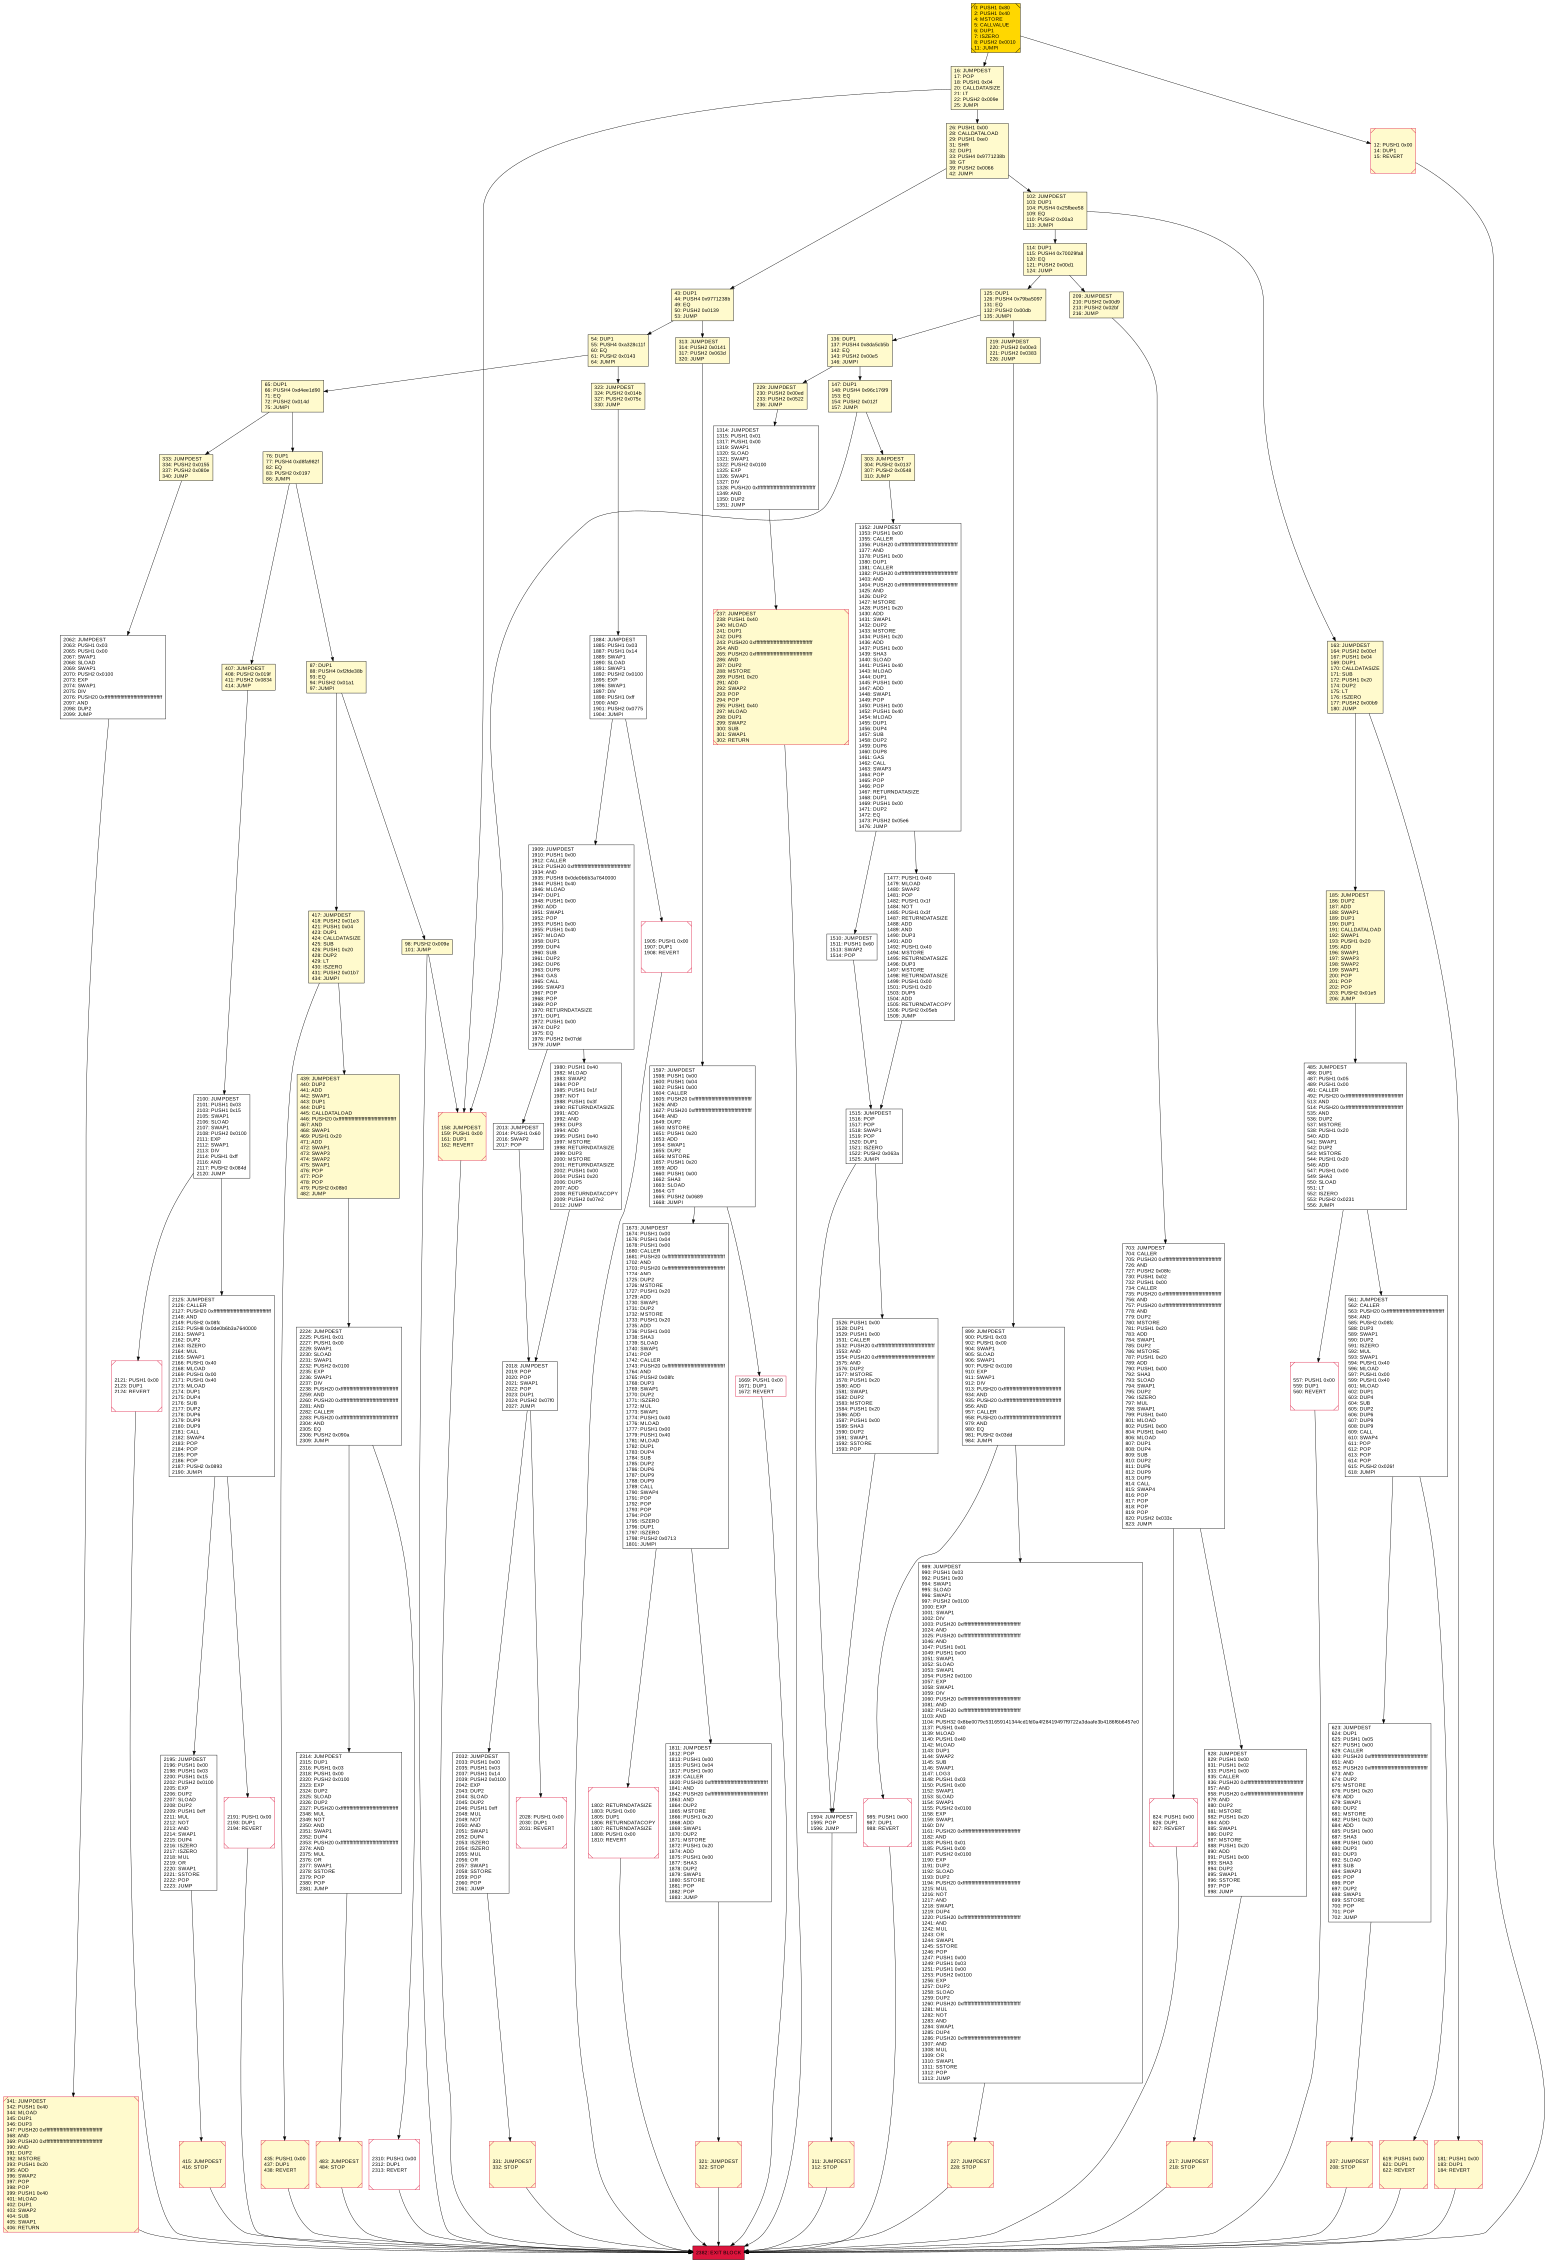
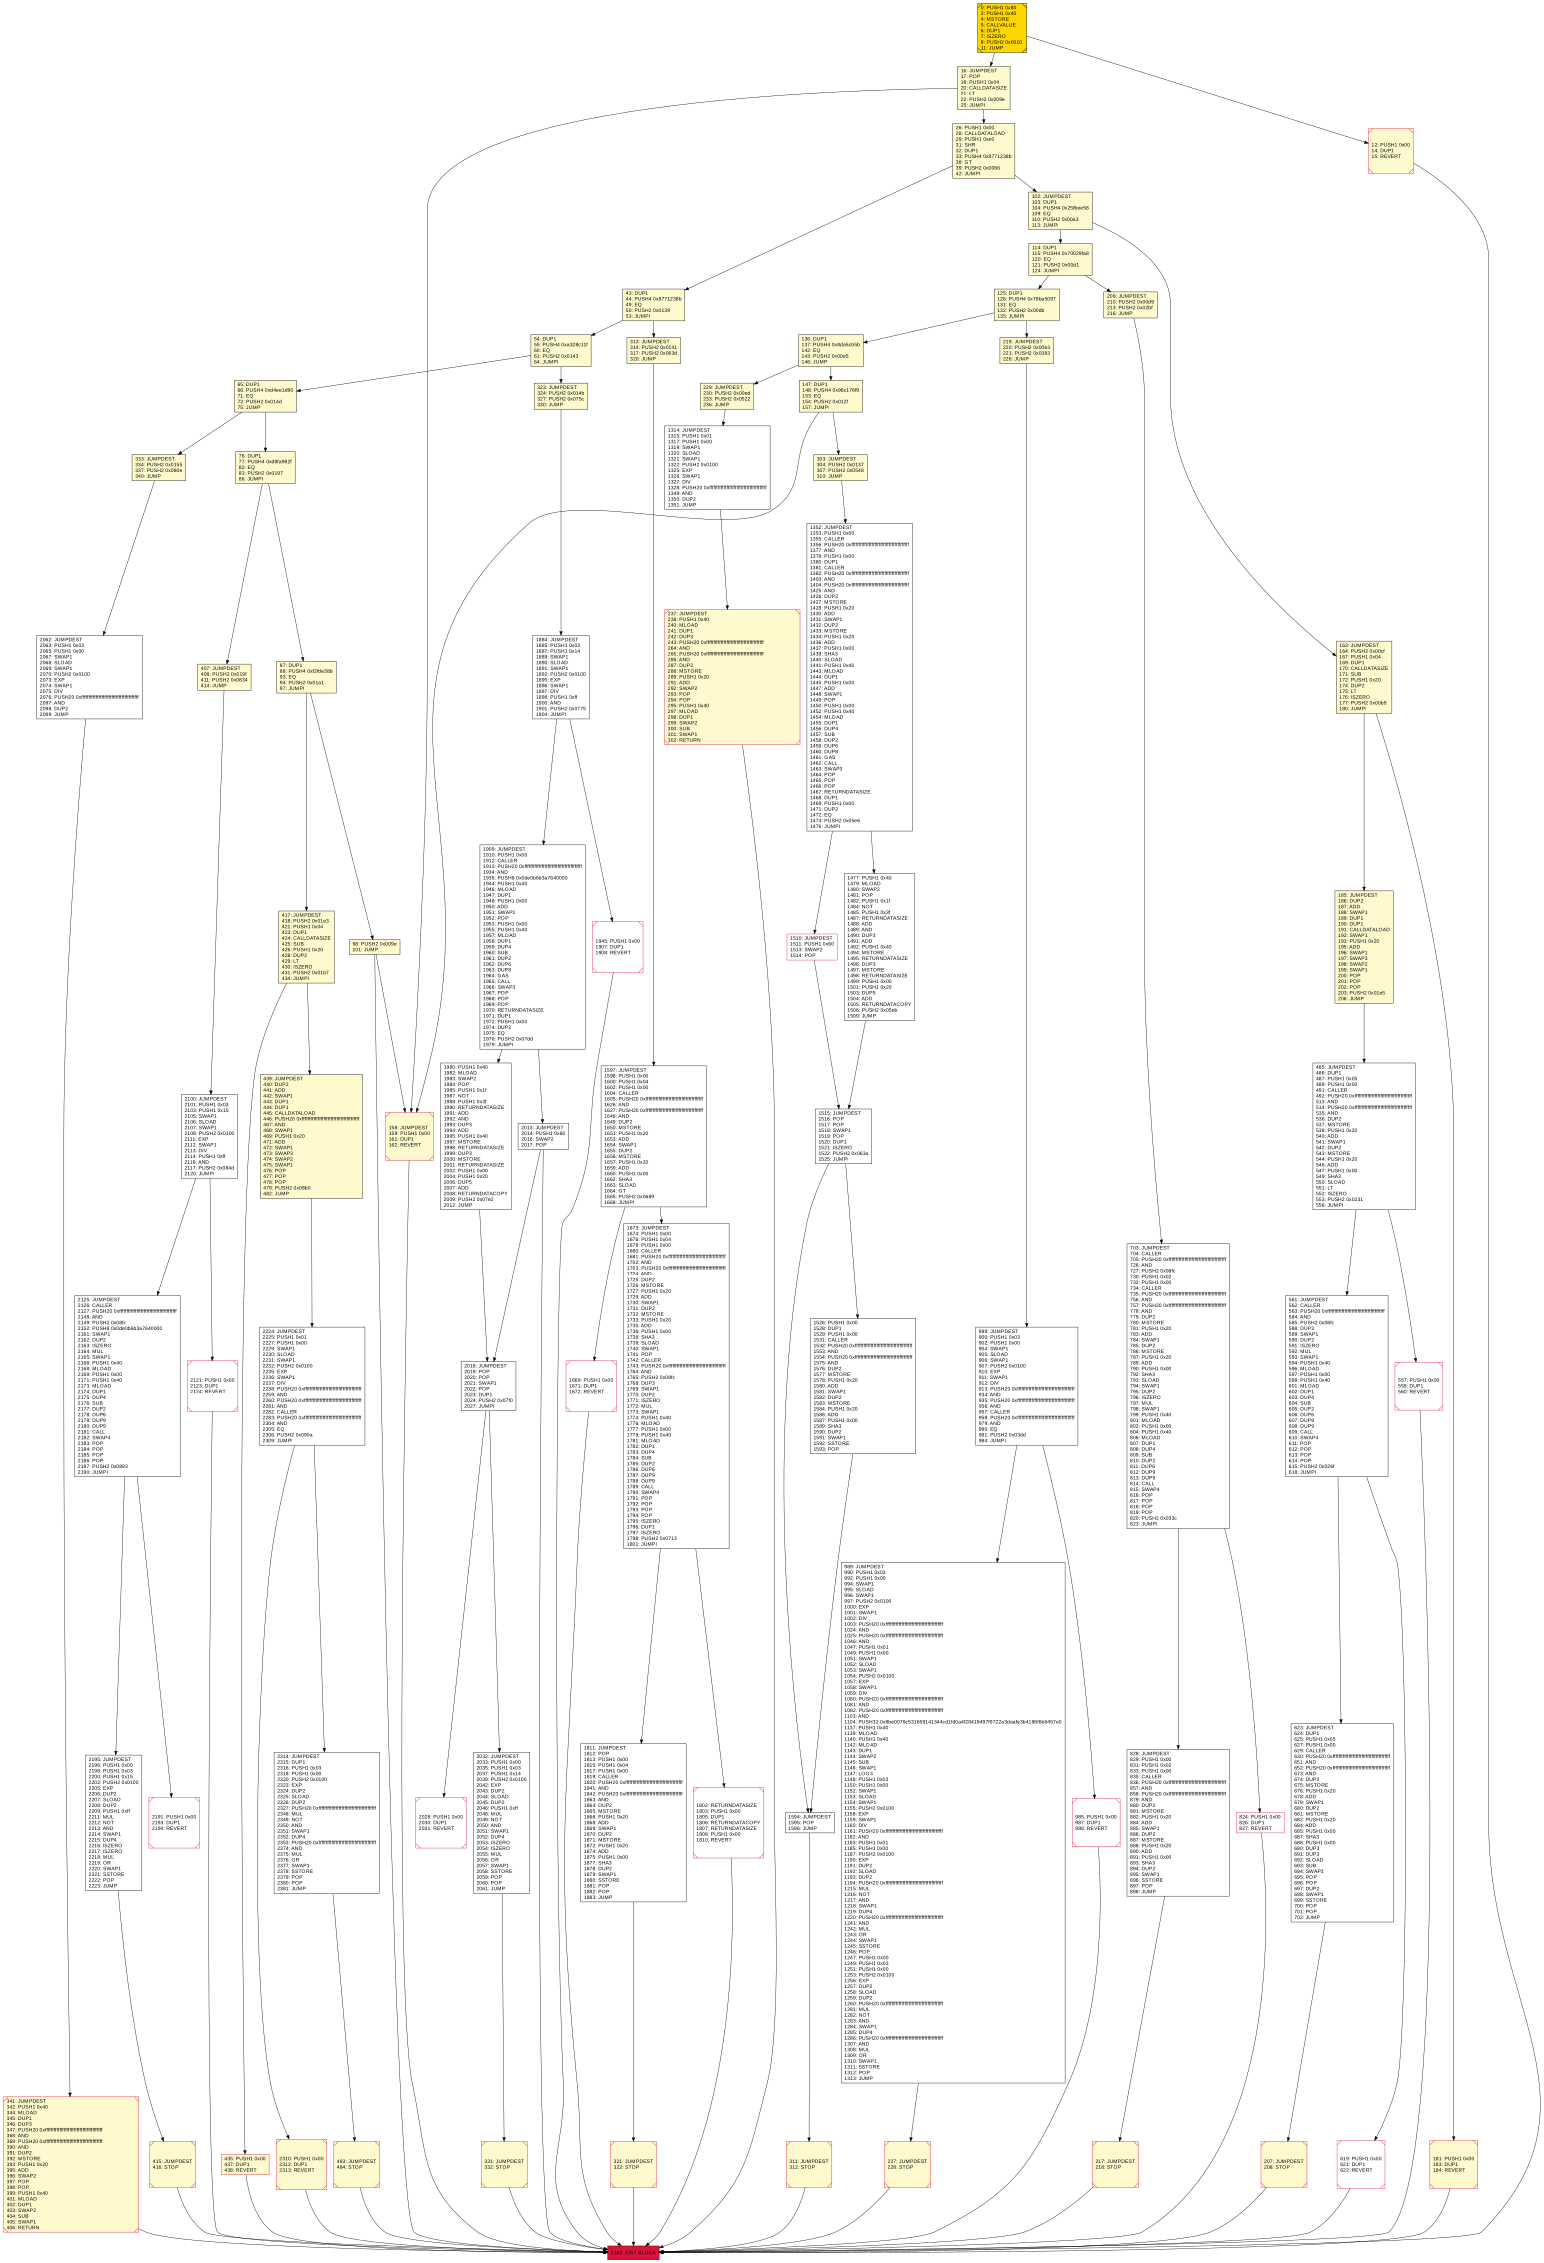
node "1905: PUSH1 0x00 1907: DUP1 1908: REVERT": label "1905: PUSH1 0x00 1907: DUP1 1908: REVERT" -> "1945: PUSH1 0x00 1907: DUP1 1908: REVERT"
node "1510: JUMPDEST 1511: PUSH1 0x60 1513: SWAP2 1514: POP": color black -> crimson
node "1669: PUSH1 0x00 1671: DUP1 1672: REVERT": shape box -> Msquare
node "824: PUSH1 0x00 826: DUP1 827: REVERT": shape Msquare -> box
node "435: PUSH1 0x00 437: DUP1 438: REVERT": shape Msquare -> box
node "2310: PUSH1 0x00 2312: DUP1 2313: REVERT": fillcolor white -> lemonchiffon
node "619: PUSH1 0x00 621: DUP1 622: REVERT": fillcolor lemonchiffon -> white
edge "2191: PUSH1 0x00 2193: DUP1 2194: REVERT" -> "2382: EXIT BLOCK": now "2013: JUMPDEST 2014: PUSH1 0x60 2016: SWAP2 2017: POP" -> "2382: EXIT BLOCK"
